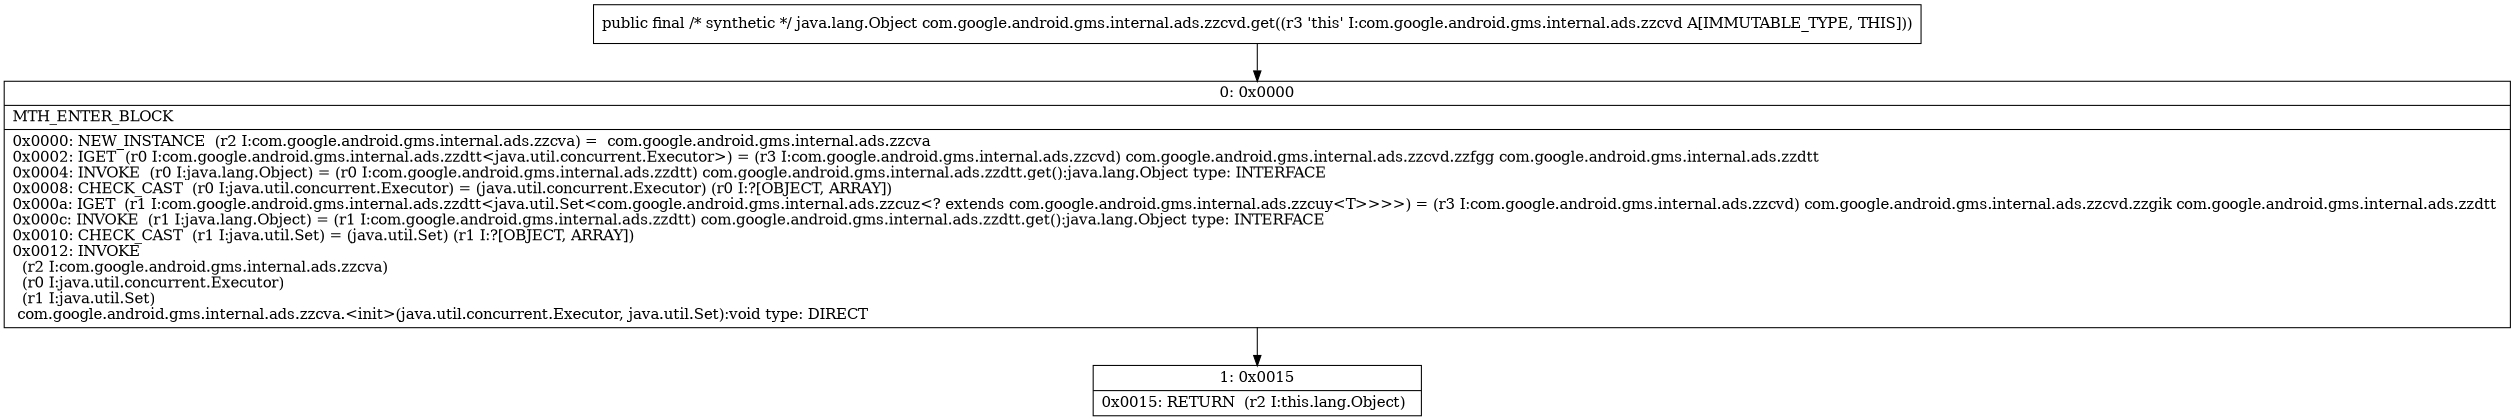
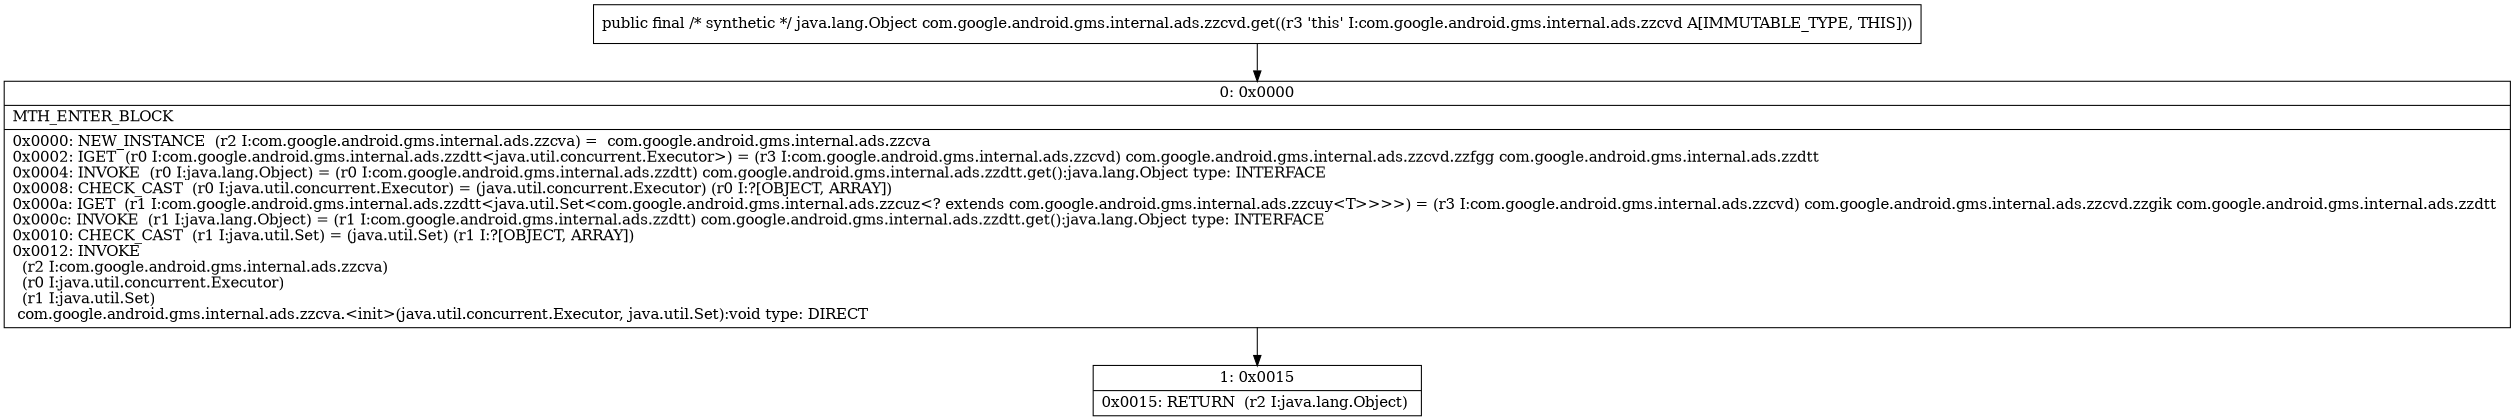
node "1: 0x0015": text "0x0015: RETURN  (r2 I:this.lang.Object)" -> "0x0015: RETURN  (r2 I:java.lang.Object)"
